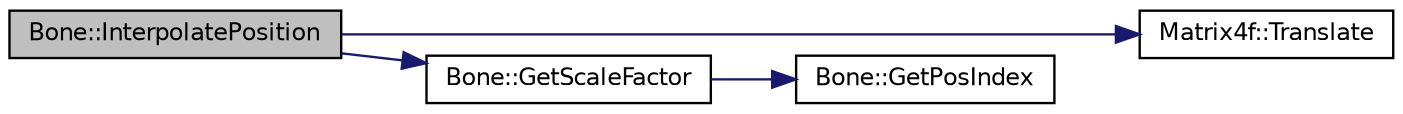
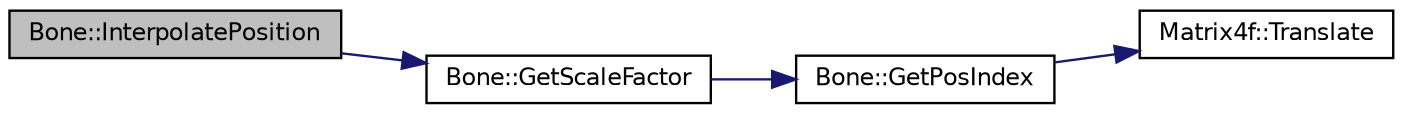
edge "Bone::InterpolatePosition" -> "Matrix4f::Translate": now "Bone::GetPosIndex" -> "Matrix4f::Translate"
